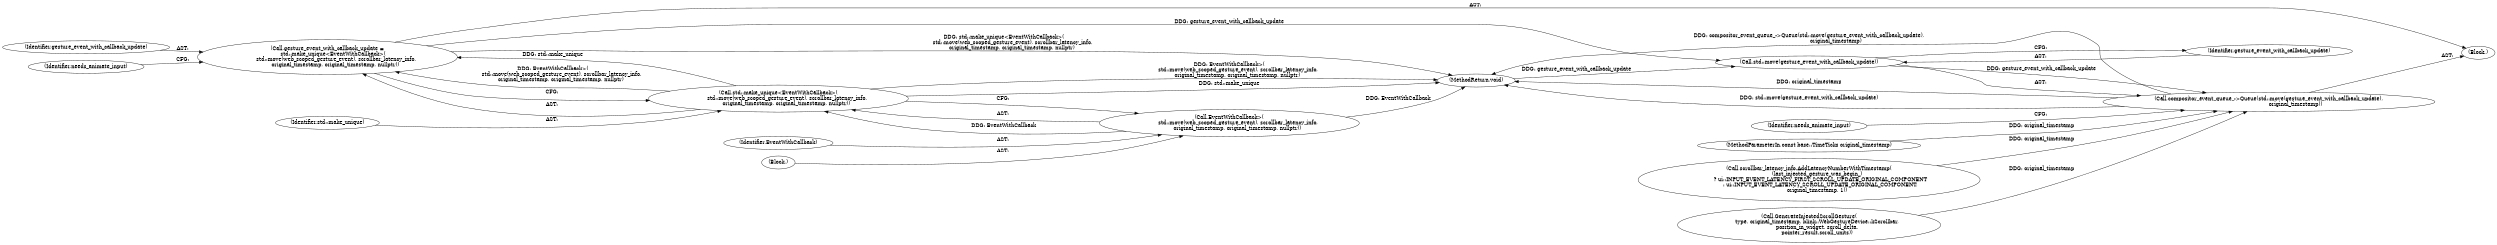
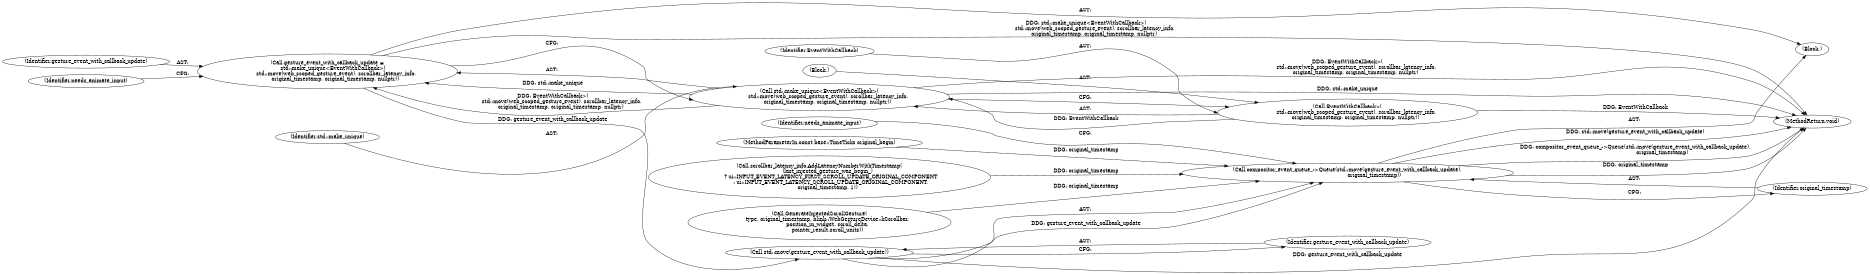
edge "(MethodReturn,void)" -> "(Call,std::move(gesture_event_with_callback_update))": reversed
node "(MethodParameterIn,const base::TimeTicks original_timestamp)": label "(MethodParameterIn,const base::TimeTicks original_timestamp)" -> "(MethodParameterIn,const base::TimeTicks original_begin)"
node "(Identifier,original_timestamp)": added
